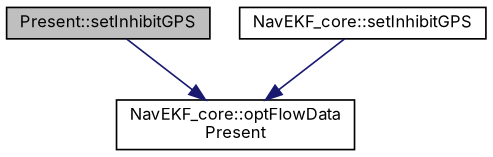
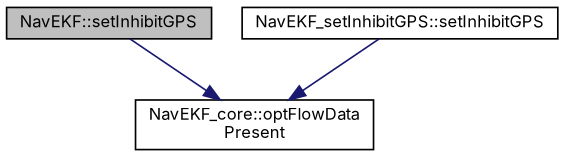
node "Present::setInhibitGPS": label "Present::setInhibitGPS" -> "NavEKF::setInhibitGPS"
node "NavEKF_core::setInhibitGPS": label "NavEKF_core::setInhibitGPS" -> "NavEKF_setInhibitGPS::setInhibitGPS"
